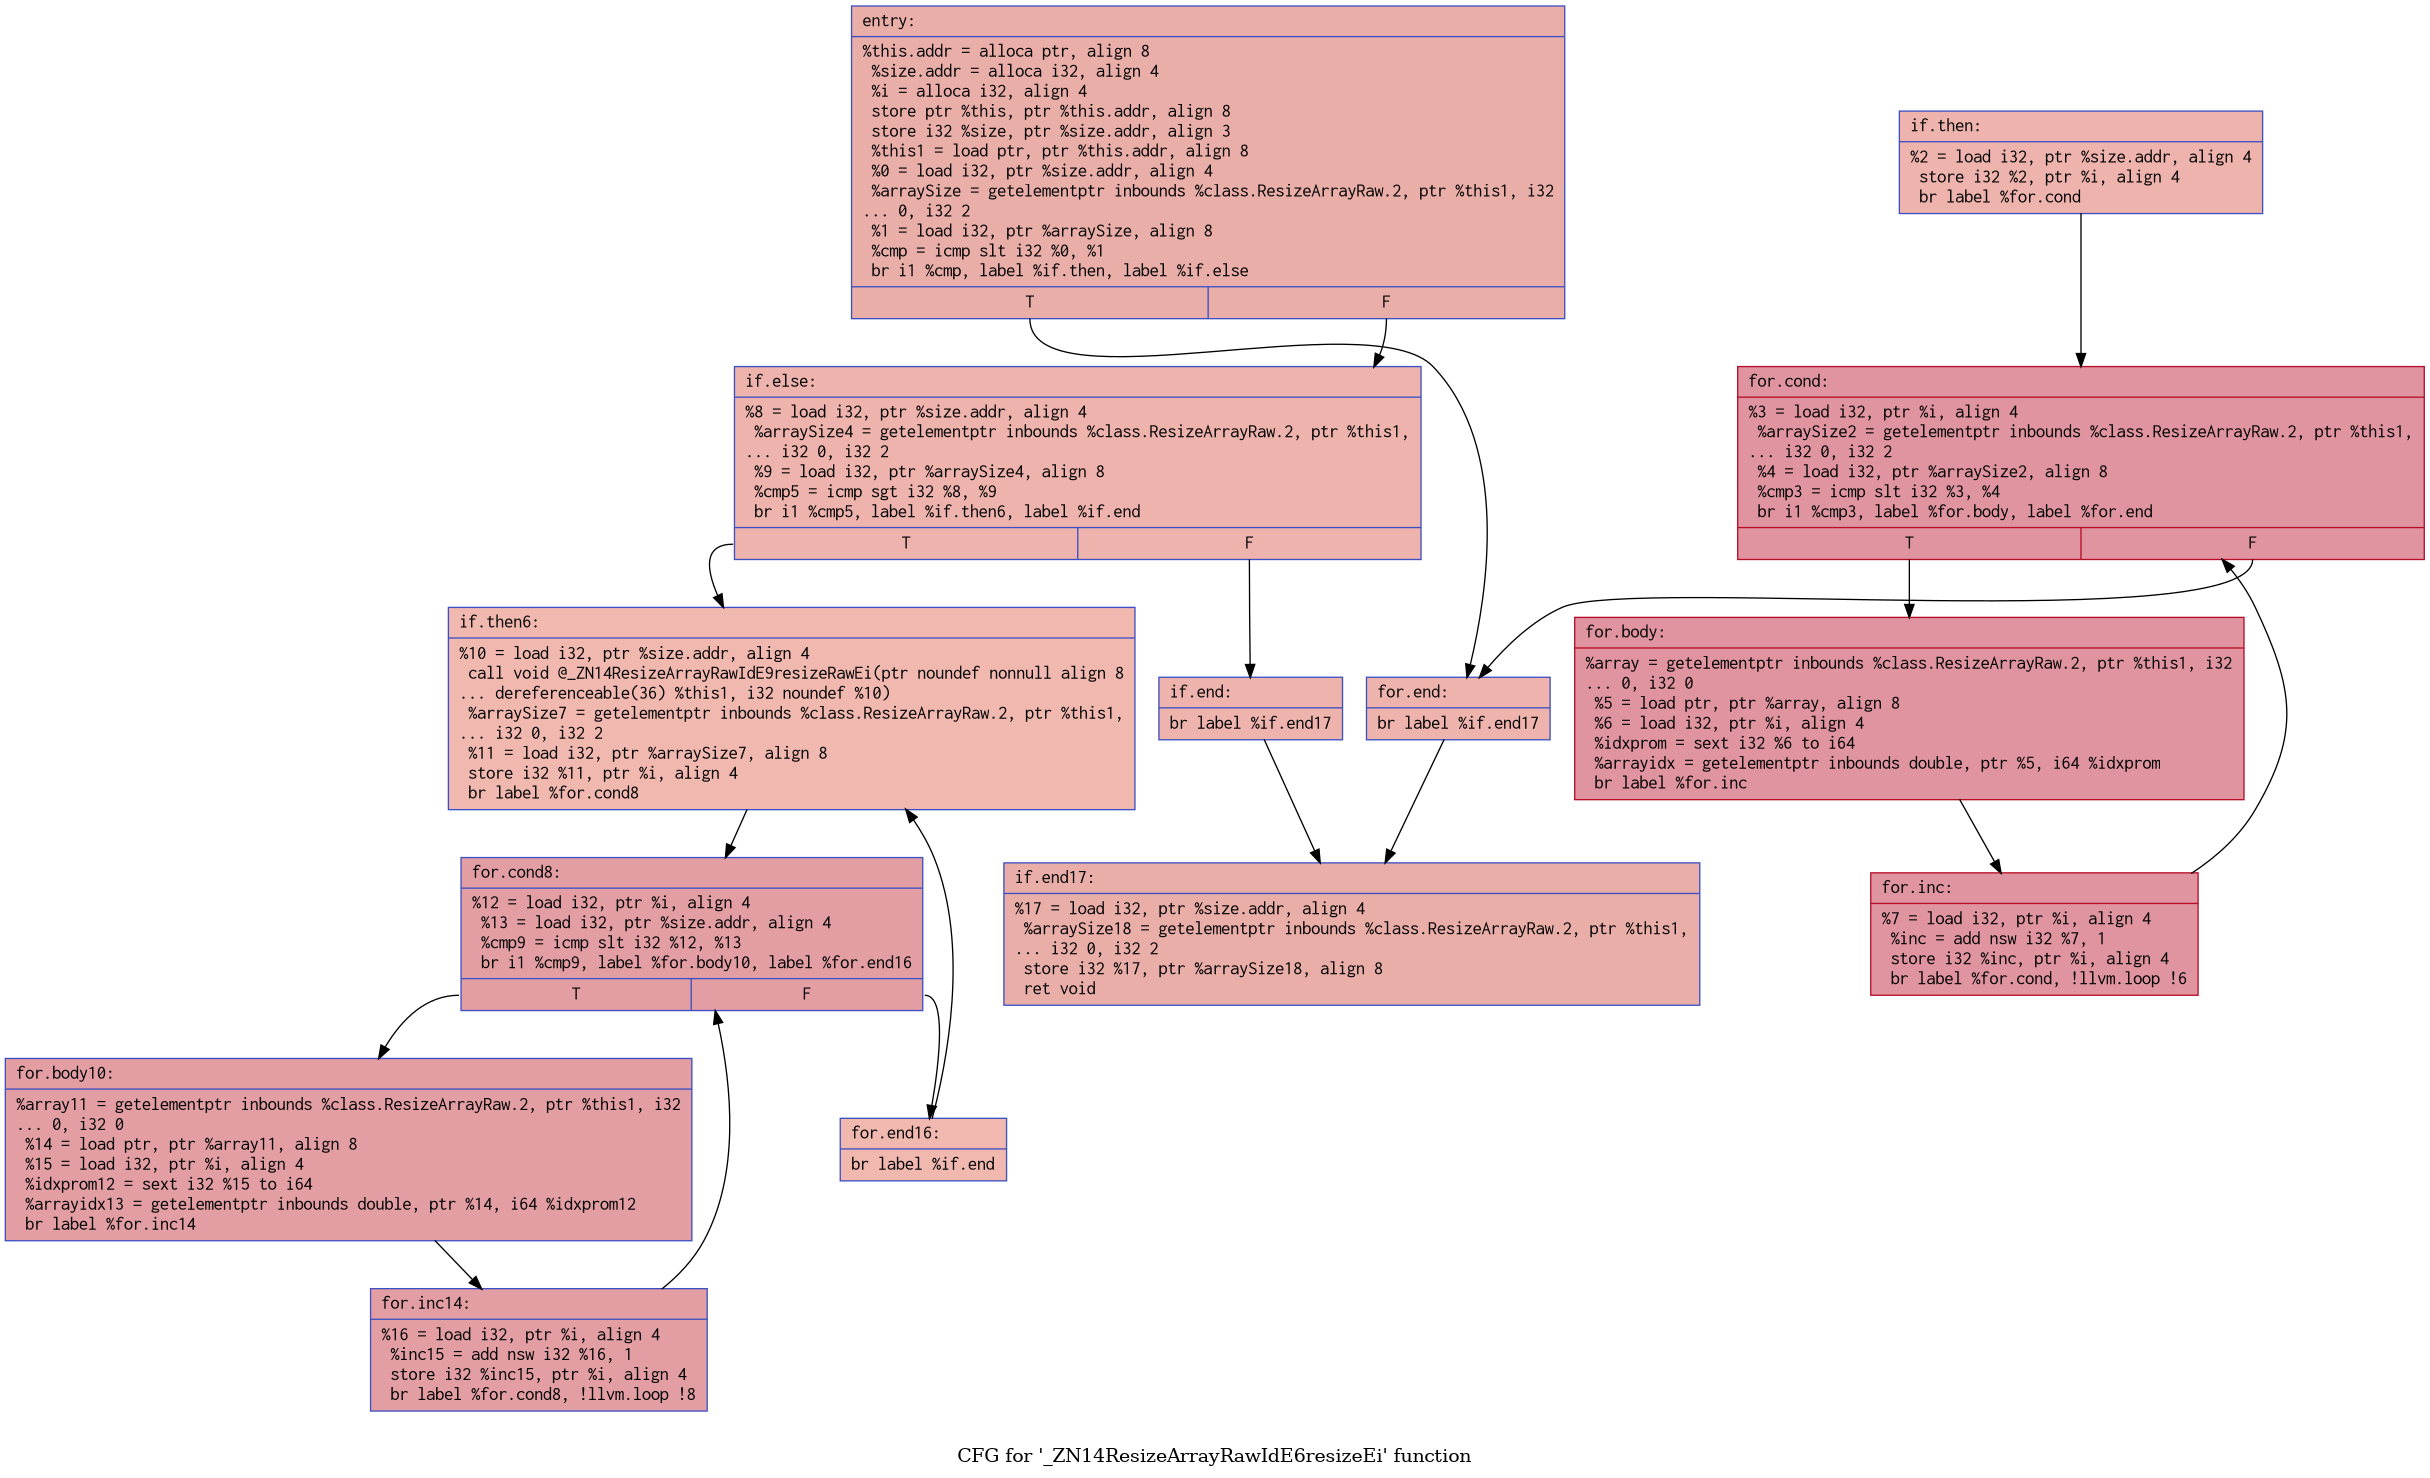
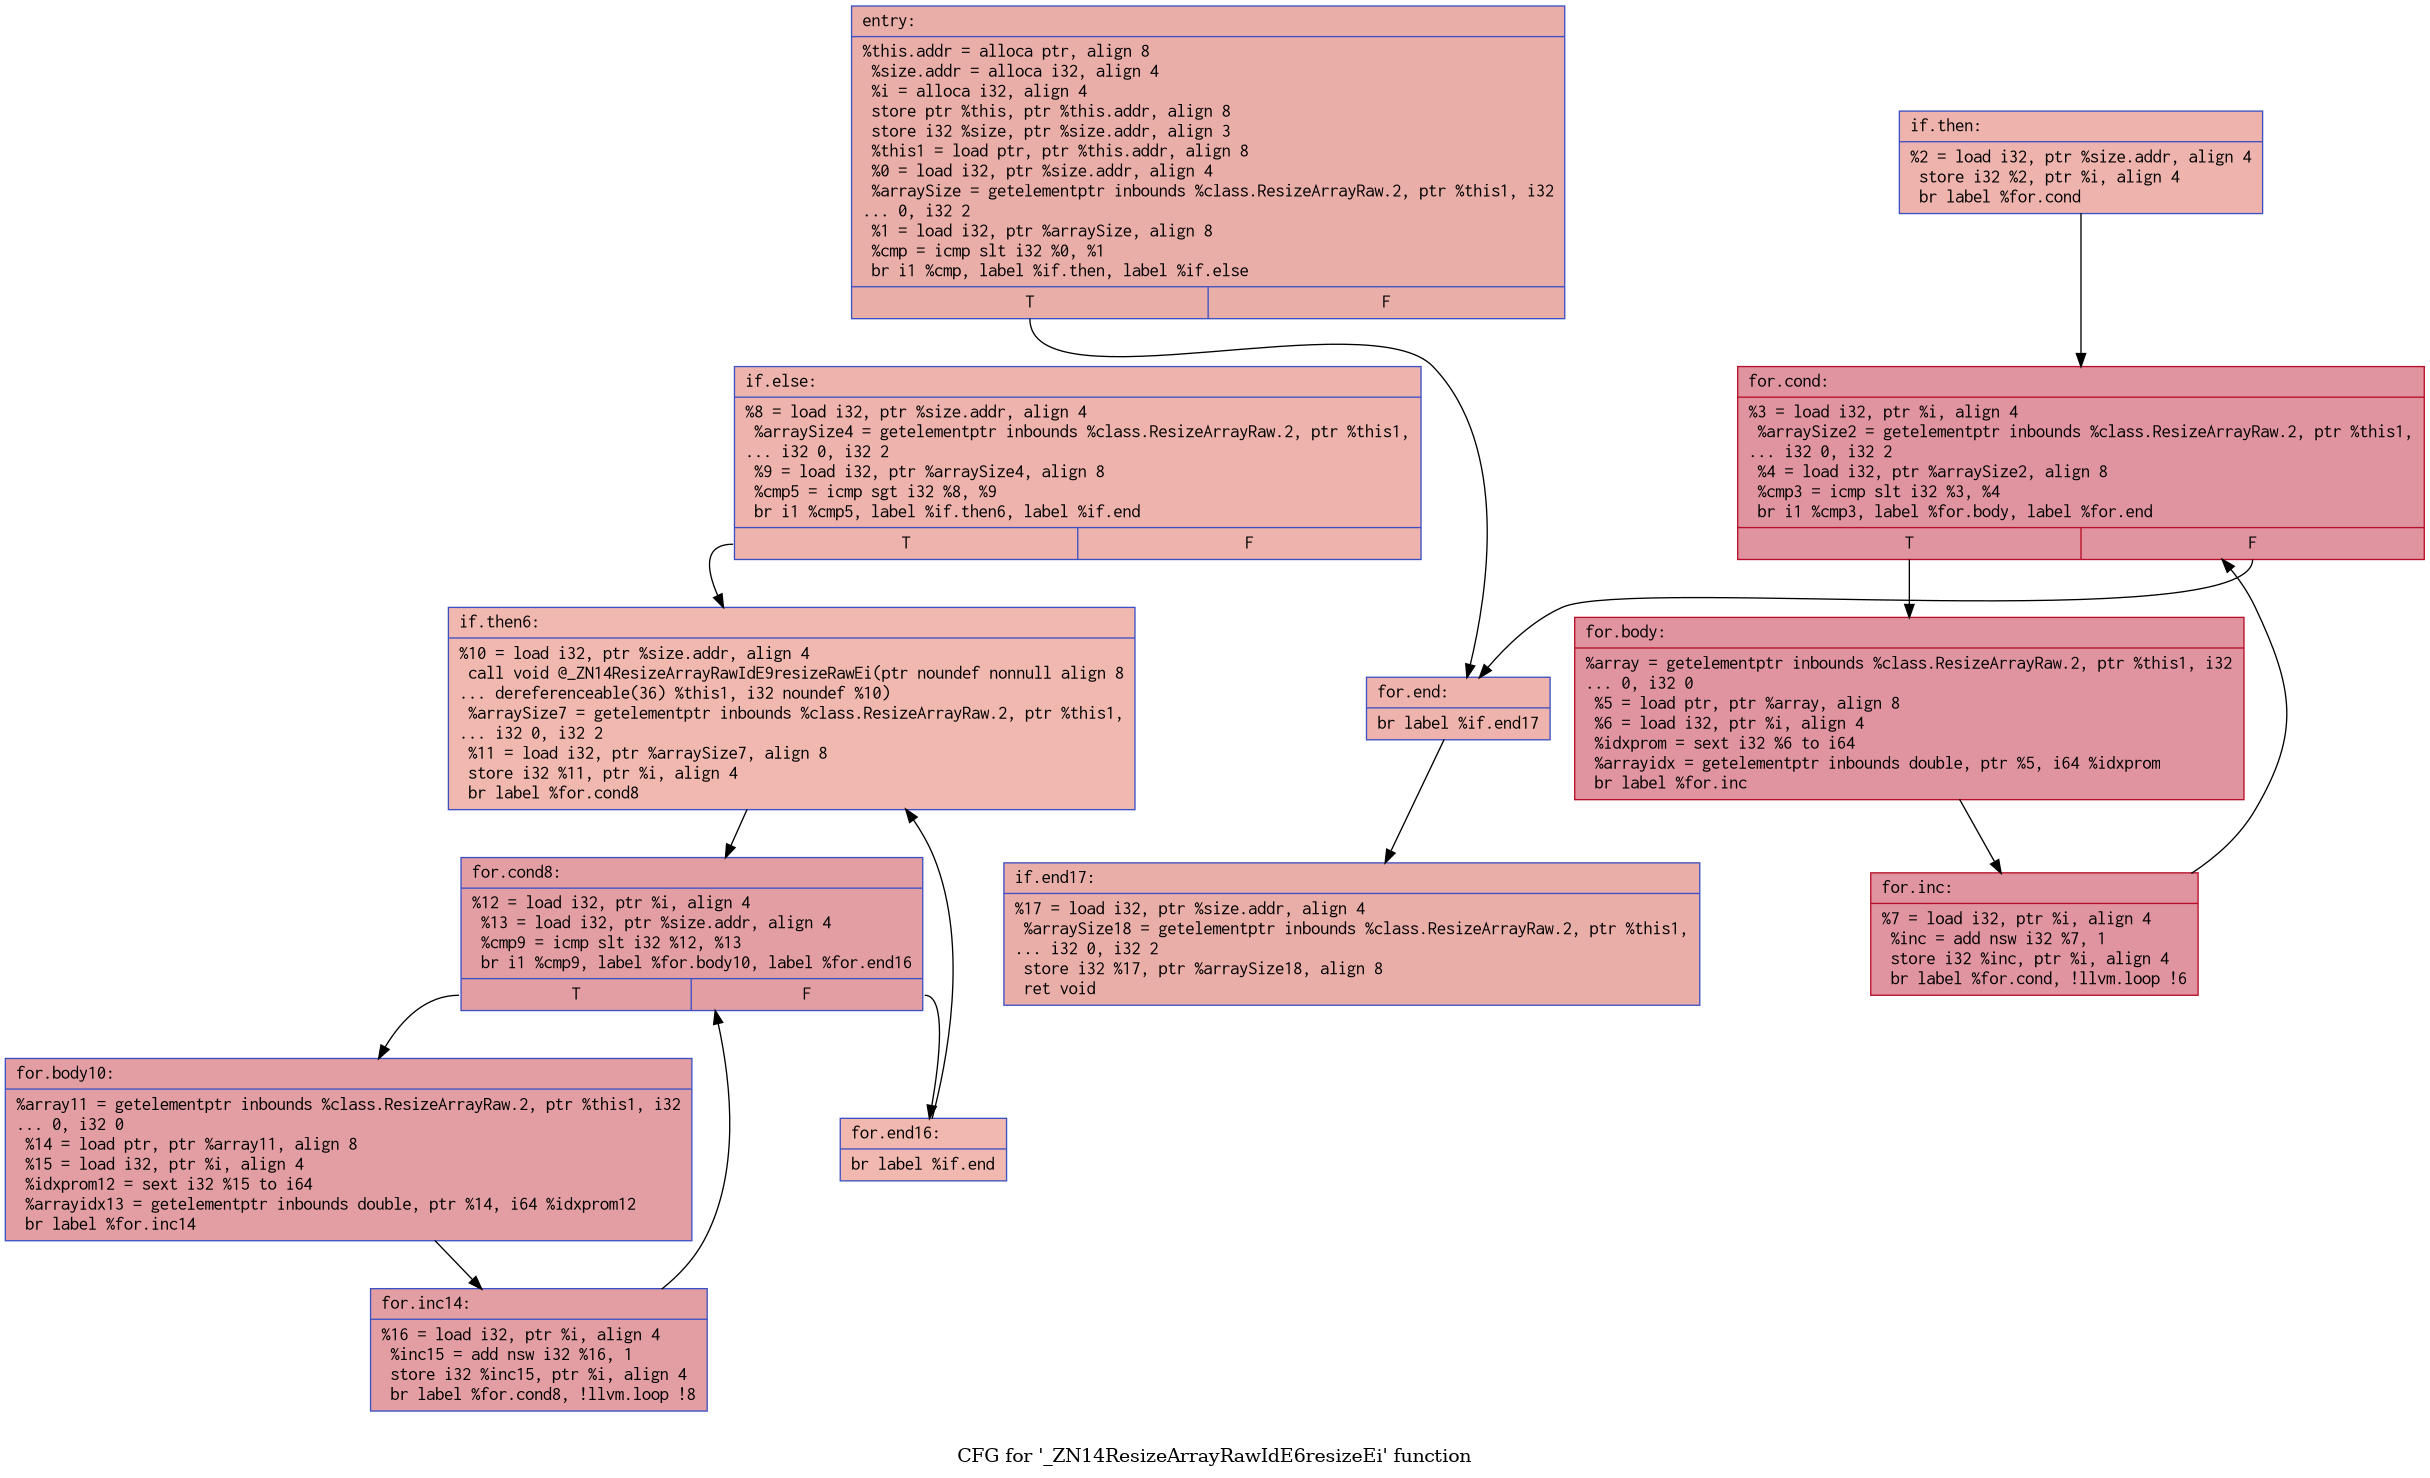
edge "entry:" -> "if.else:": removed
node "if.end:": removed
